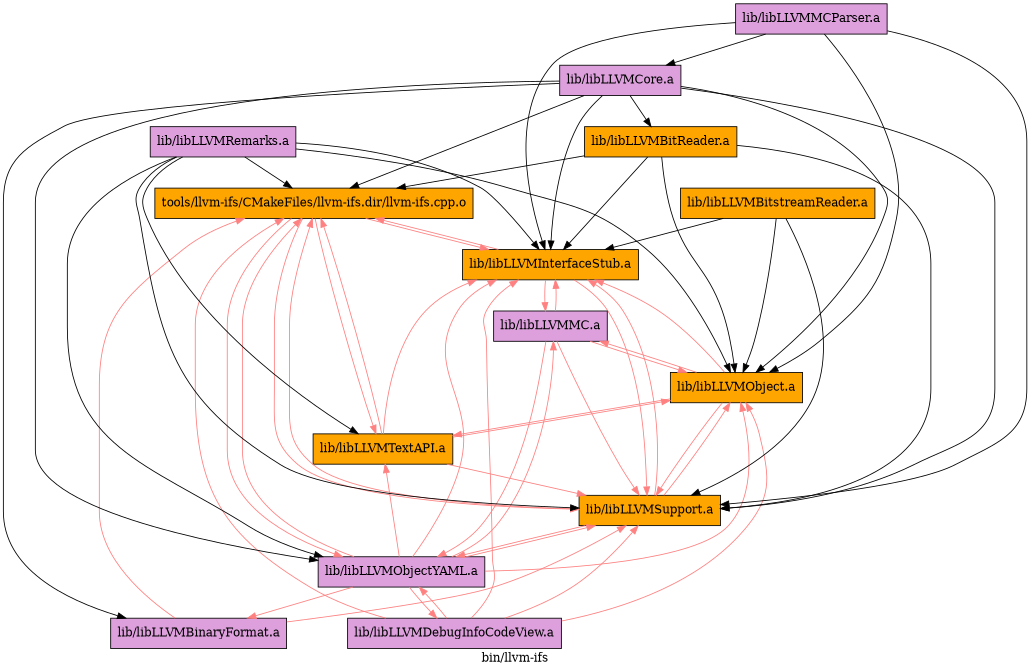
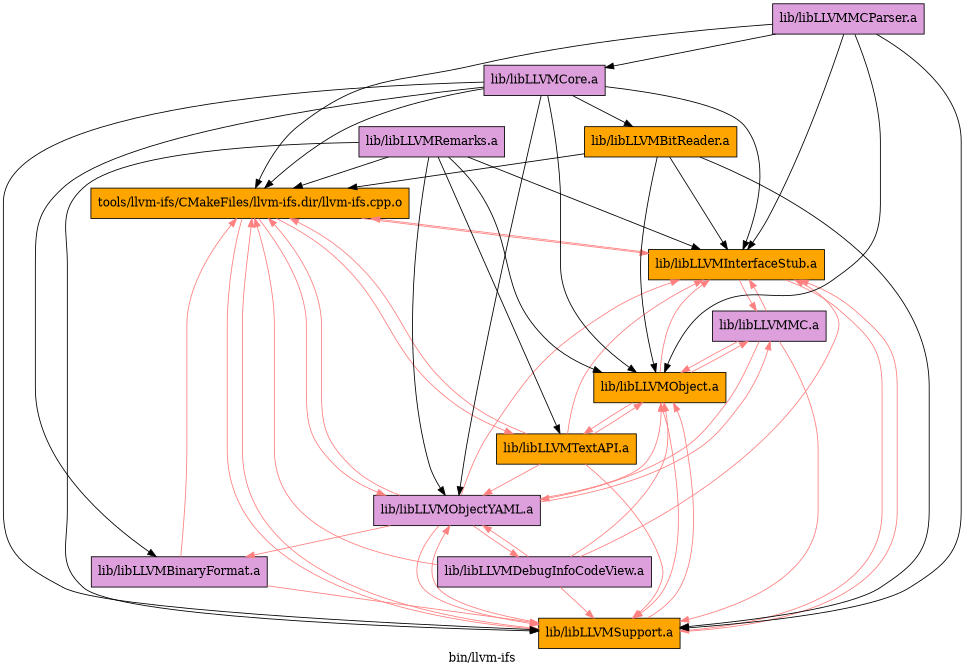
edge "lib/libLLVMMCParser.a" -> "tools/llvm-ifs/CMakeFiles/llvm-ifs.dir/llvm-ifs.cpp.o": added
node "lib/libLLVMBitstreamReader.a": removed
edge "lib/libLLVMObjectYAML.a" -> "lib/libLLVMTextAPI.a": reversed
